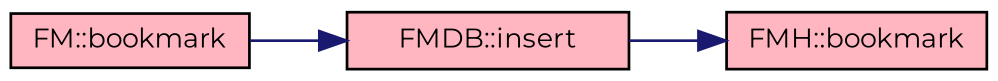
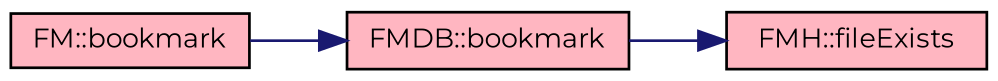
node "FMDB::insert": label "FMDB::insert" -> "FMDB::bookmark"
node "FMH::bookmark": label "FMH::bookmark" -> "FMH::fileExists"
